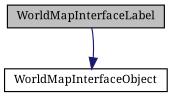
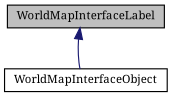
edge "WorldMapInterfaceLabel" -> "WorldMapInterfaceObject": reversed
